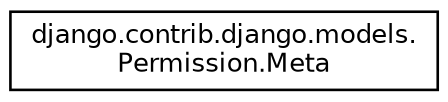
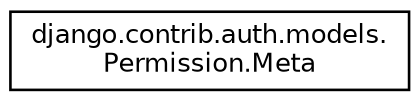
node "django.contrib.django.models. Permission.Meta": label "django.contrib.django.models. Permission.Meta" -> "django.contrib.auth.models. Permission.Meta"
